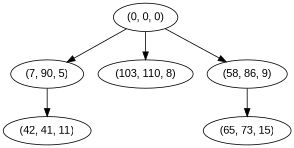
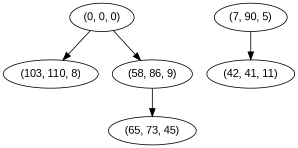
edge "(0, 0, 0)" -> "(7, 90, 5)": removed
node "(65, 73, 15)": label "(65, 73, 15)" -> "(65, 73, 45)"
